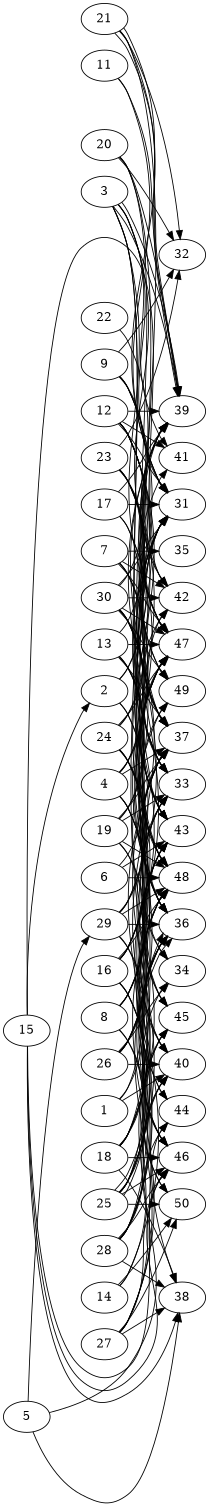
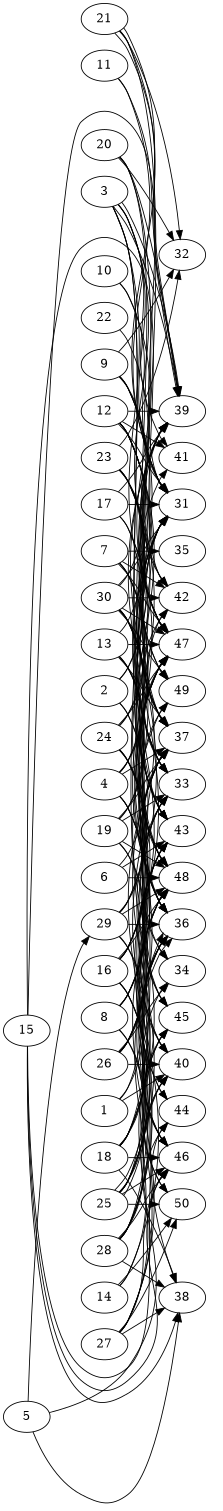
node "10": added
edge "15" -> "2": now "15" -> "31"
